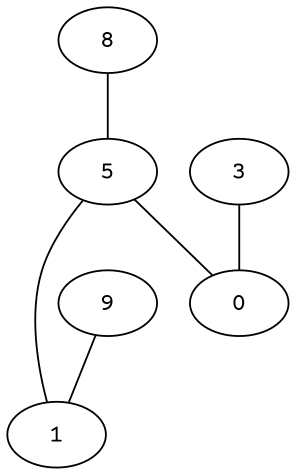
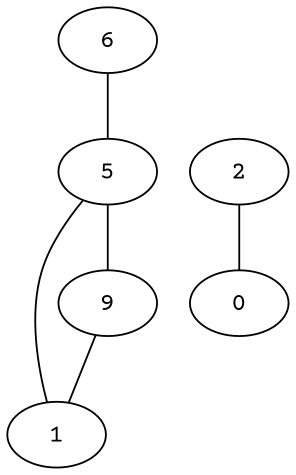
node "8": label "8" -> "6"
node "3": label "3" -> "2"
edge "5" -- "0": now "5" -- "9"
